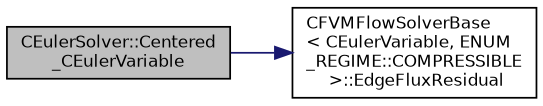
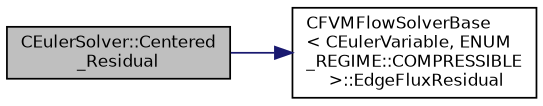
node "CEulerSolver::Centered _CEulerVariable": label "CEulerSolver::Centered _CEulerVariable" -> "CEulerSolver::Centered _Residual"
